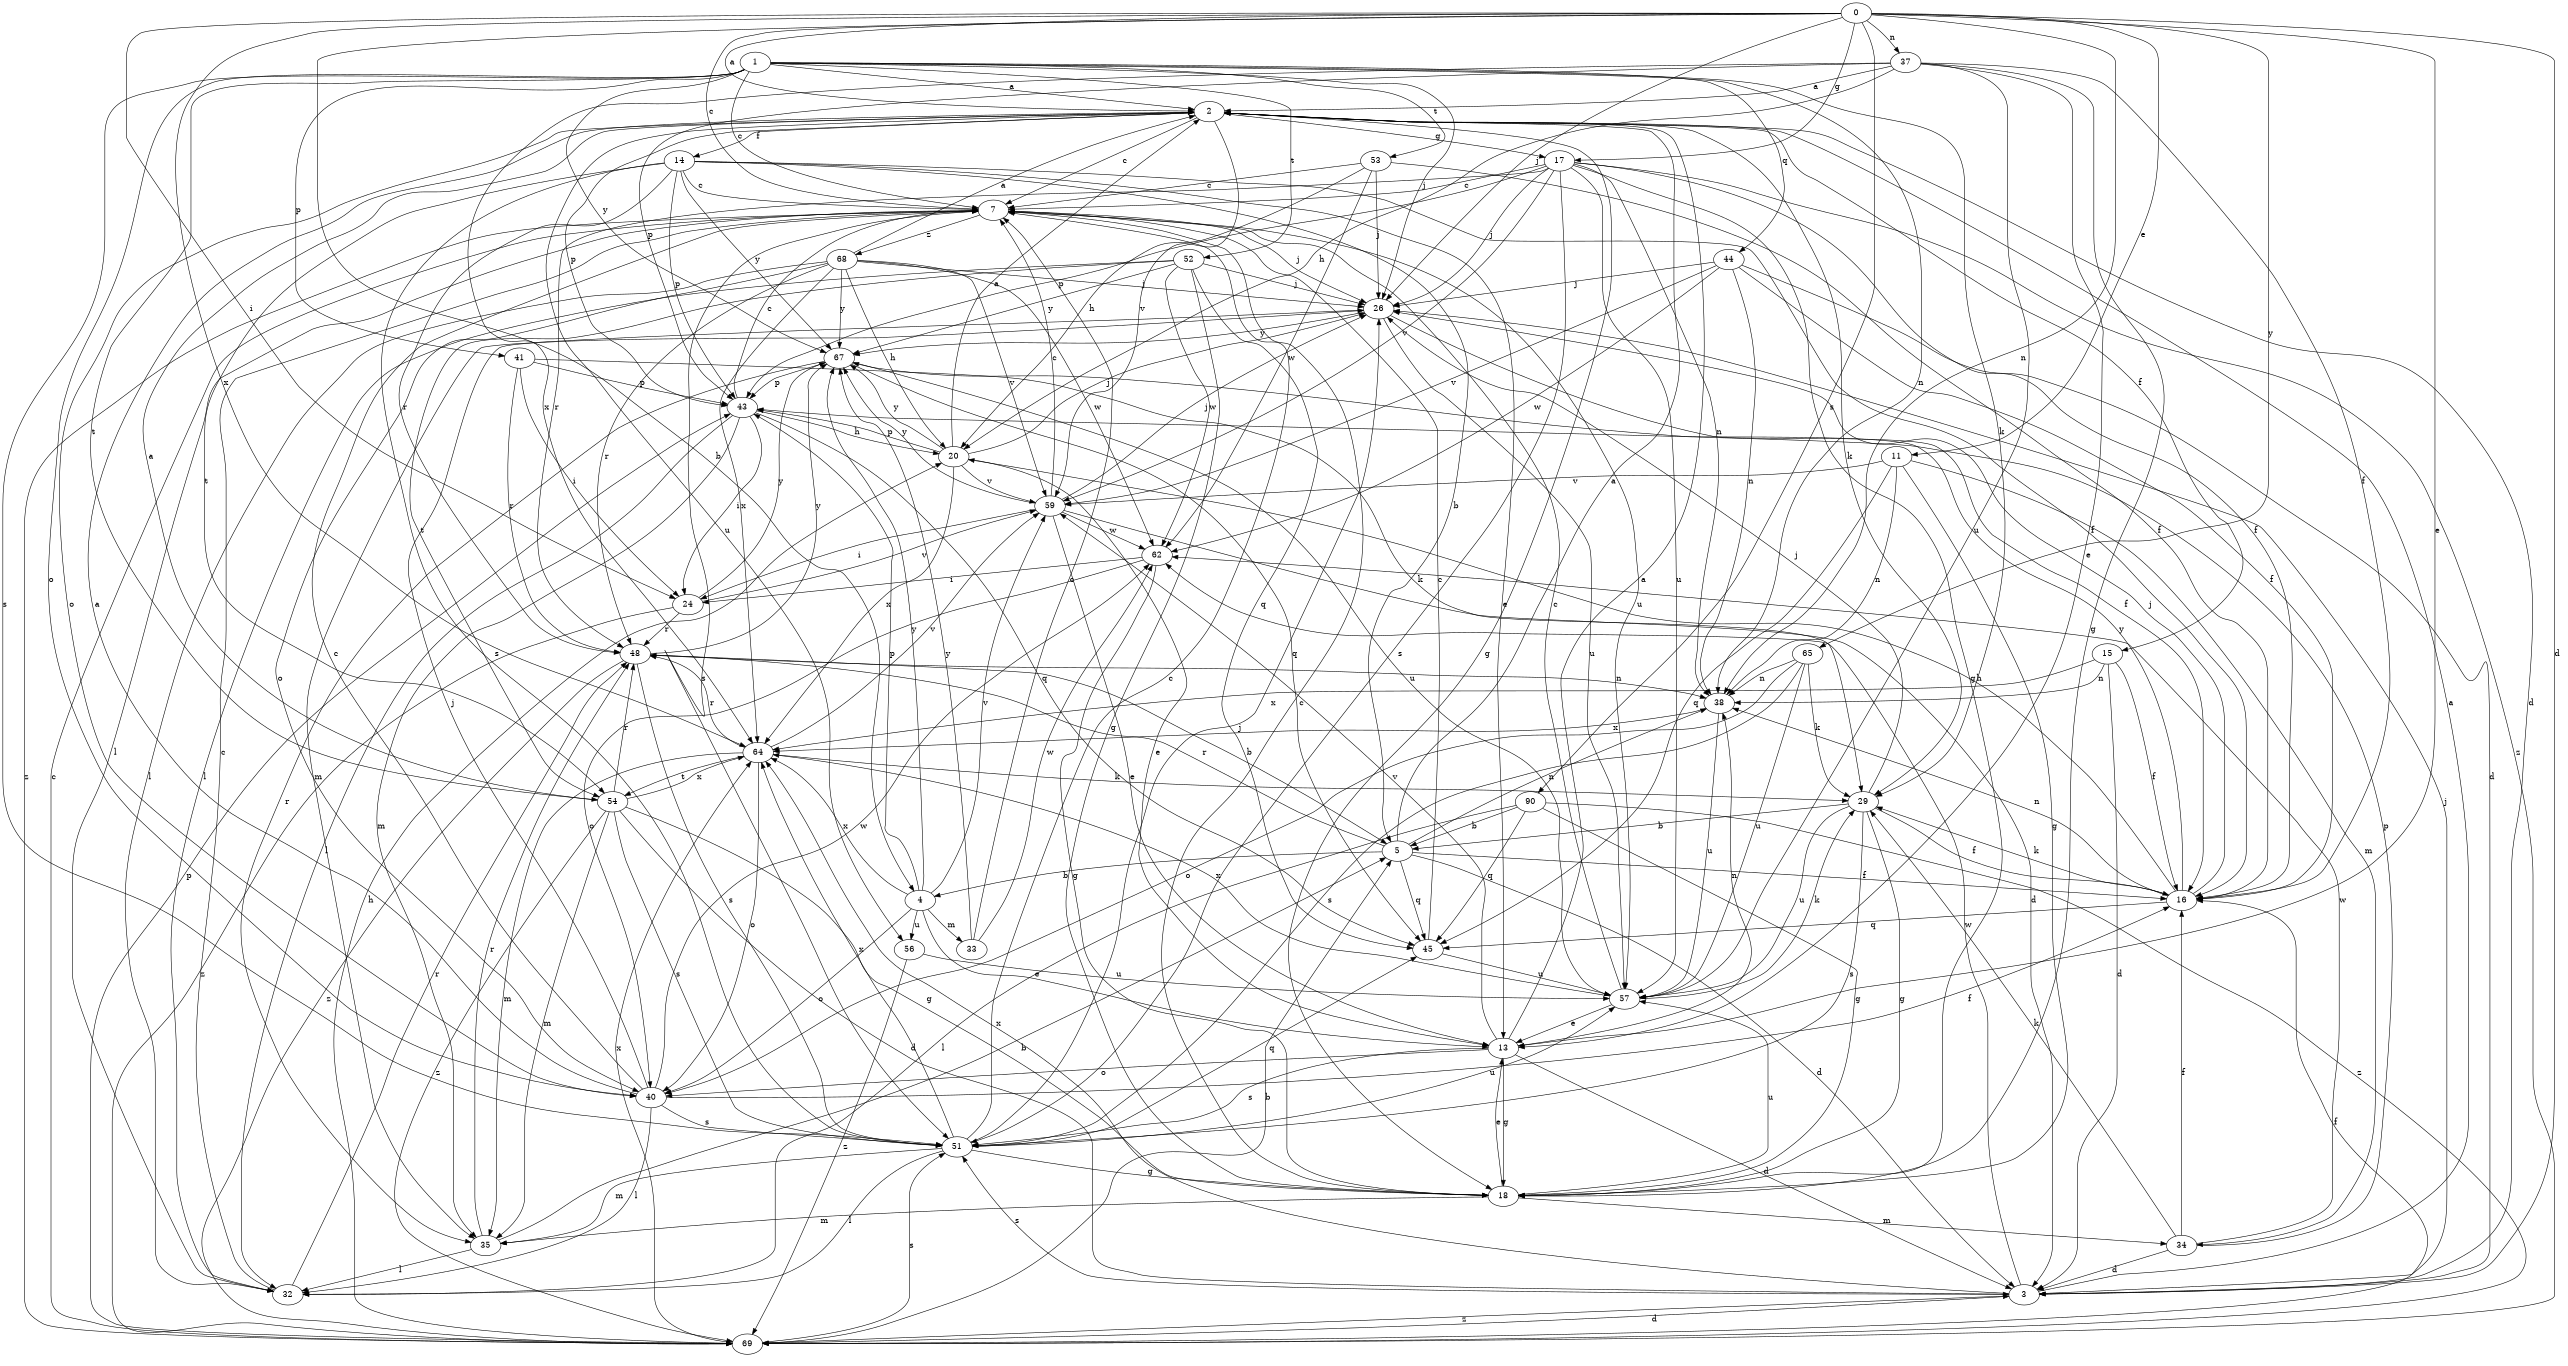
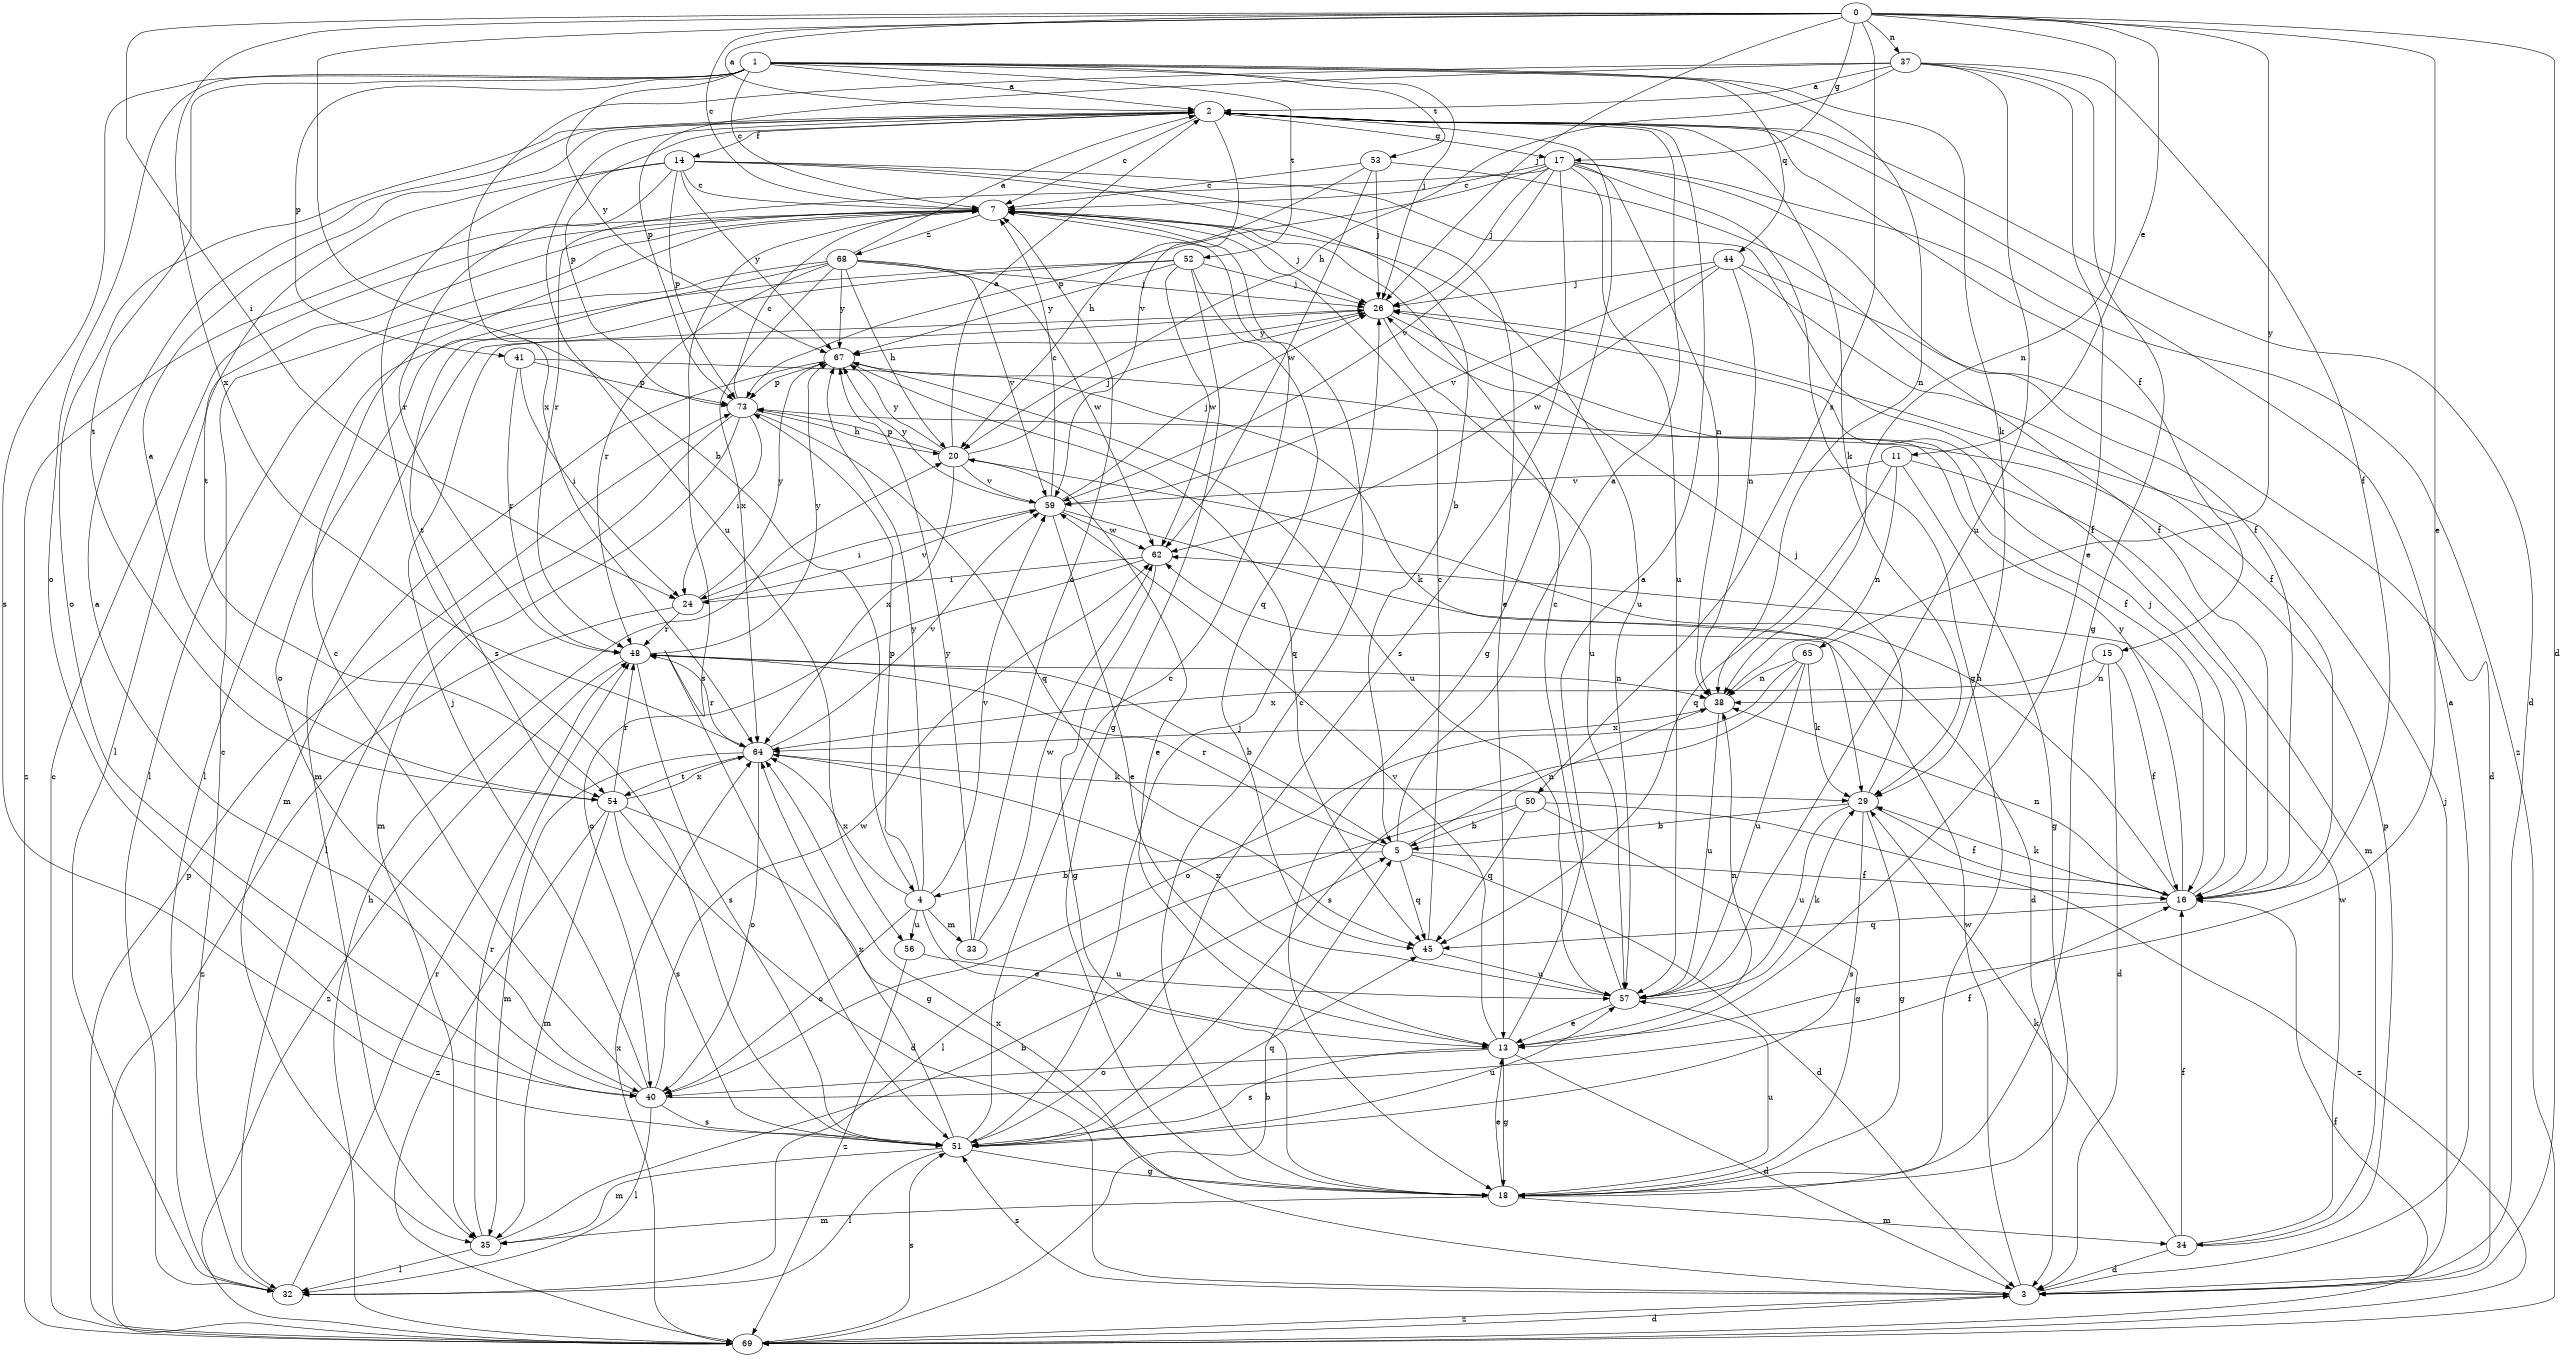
node "43": label "43" -> "73"
edge "67" -> "35": label "r" -> "m"
node "90": label "90" -> "50"
